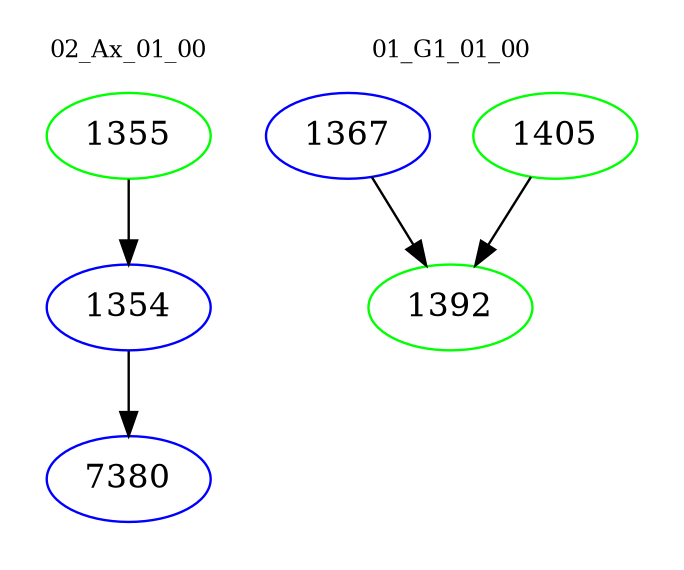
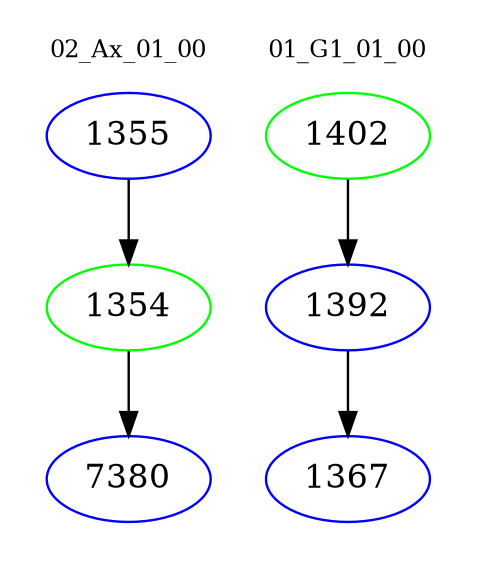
node "1355": color green -> blue
node "1405": label "1405" -> "1402"
edge "1367" -> "1392": reversed
node "1354": color blue -> green
node "1392": color green -> blue
